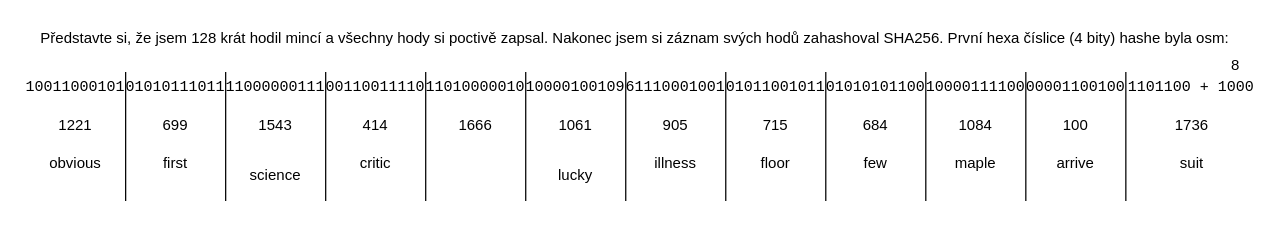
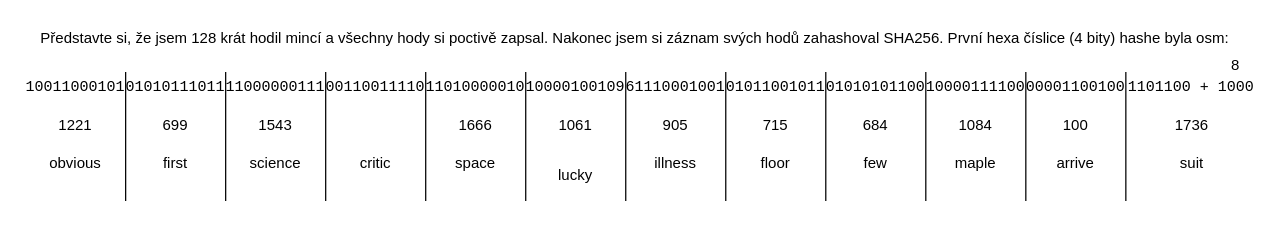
node "414": removed
node "space": added
node "science": moved (276, 176) -> (276, 163)
